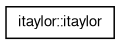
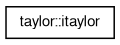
node "itaylor::itaylor": label "itaylor::itaylor" -> "taylor::itaylor"
